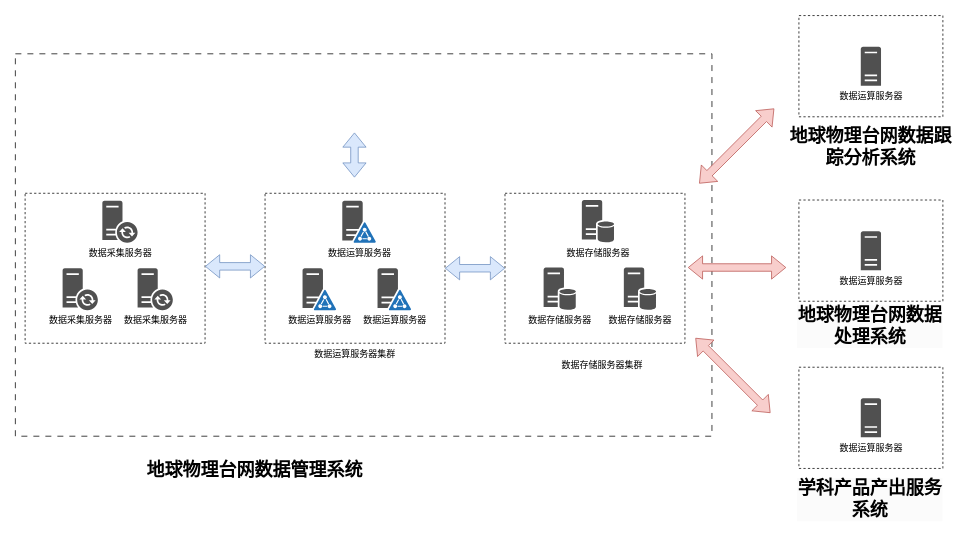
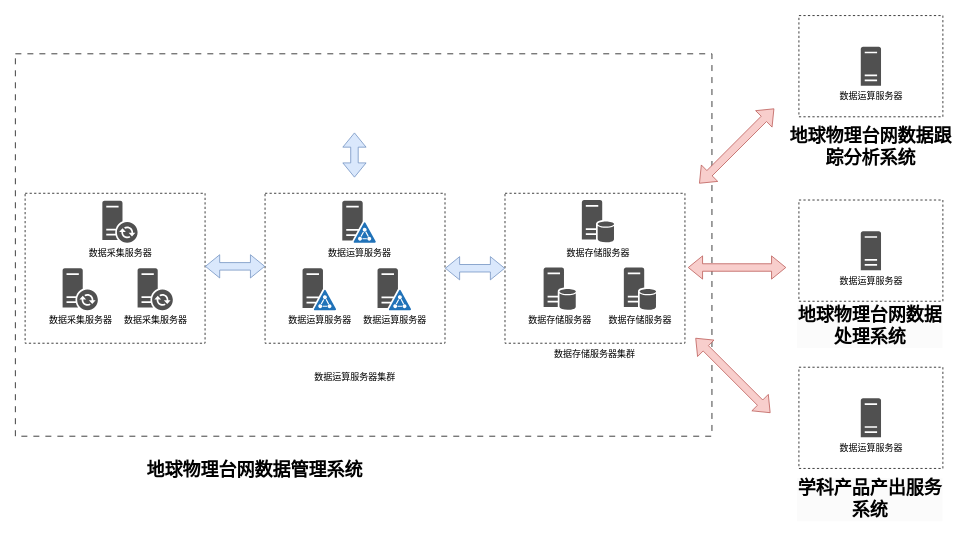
node "数据运算服务器集群": moved (355, 354) -> (355, 377)
node "数据存储服务器集群": moved (603, 366) -> (595, 354)
